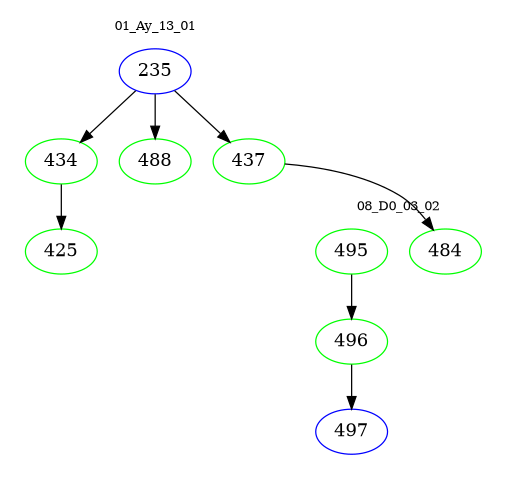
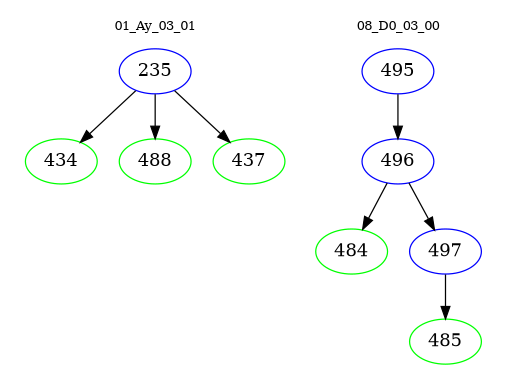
cluster "01_Ay_13_01": label "01_Ay_13_01" -> "01_Ay_03_01"
edge "437" -> "484": now "496" -> "484"
cluster "08_D0_03_02": label "08_D0_03_02" -> "08_D0_03_00"
node "425": removed
node "495": color green -> blue
node "496": color green -> blue
node "485": added
